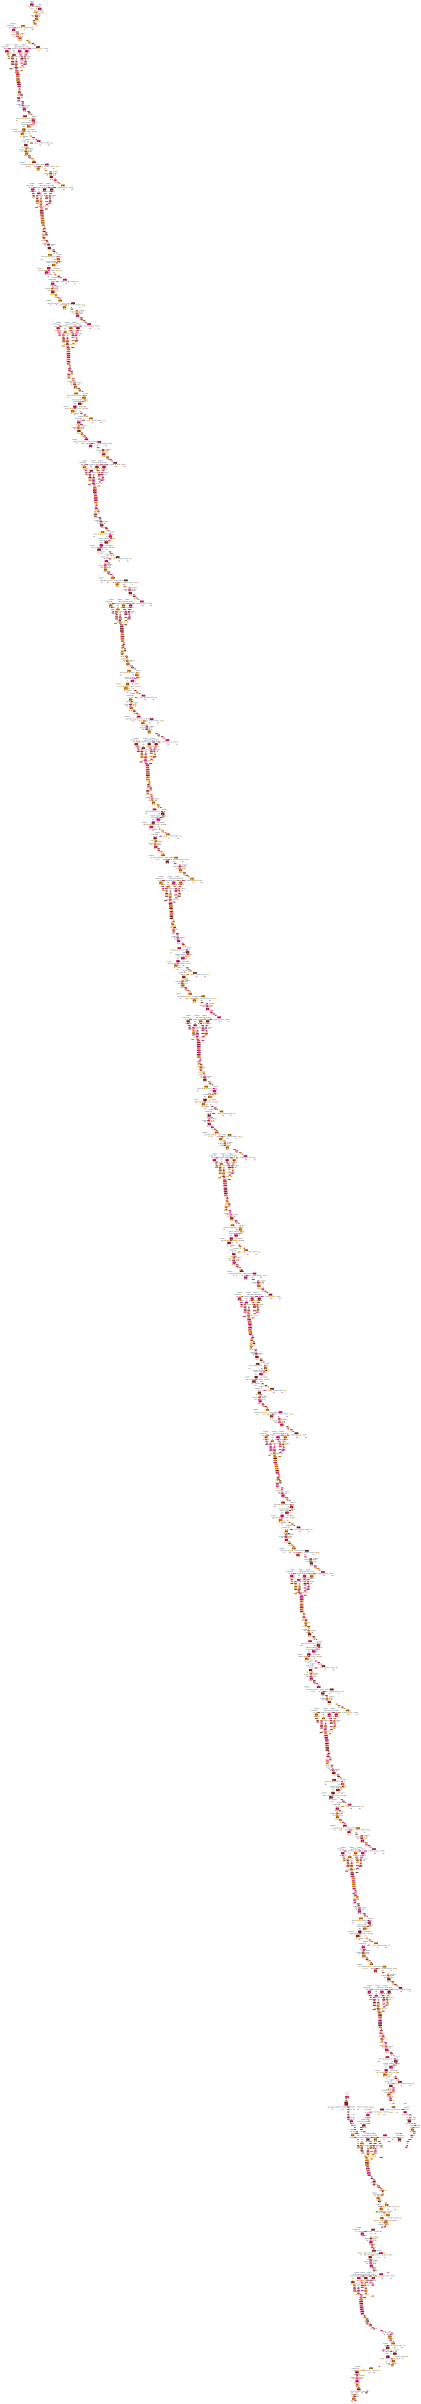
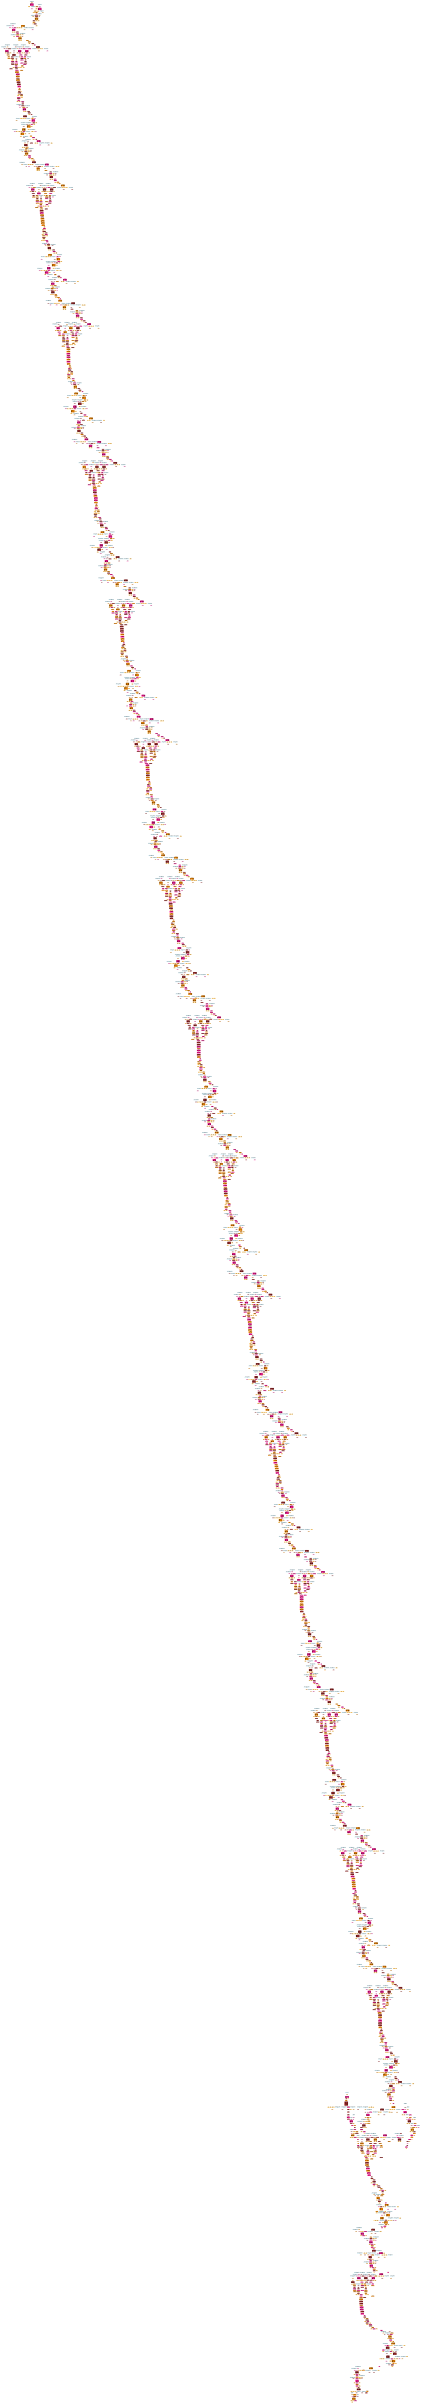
node "ct.encoder.layers.4.feed_forward2.linear2.bias (512)": removed
node "ct.encoder.layers.7.conv.depthwise_conv.bias (512)": added
node "ct.encoder.layers.8.conv.batch_norm.weight (512)": fillcolor orange -> lightblue
node "ct.encoder.layers.12.self_attn.pos_bias_v (8, 64)": fillcolor lightblue -> deeppink
